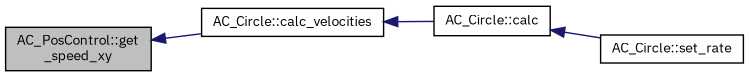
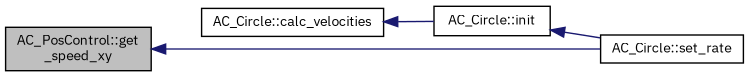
node "AC_Circle::calc": label "AC_Circle::calc" -> "AC_Circle::init"
edge "AC_Circle::calc_velocities" -> "AC_PosControl::get _speed_xy": now "AC_Circle::set_rate" -> "AC_PosControl::get _speed_xy"
